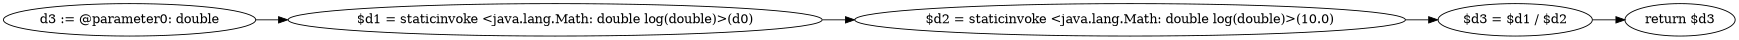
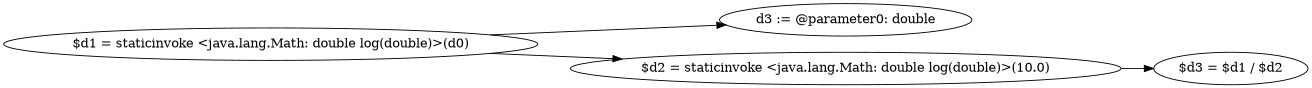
edge "d3 := @parameter0: double" -> "$d1 = staticinvoke <java.lang.Math: double log(double)>(d0)": reversed
node "return $d3": removed
